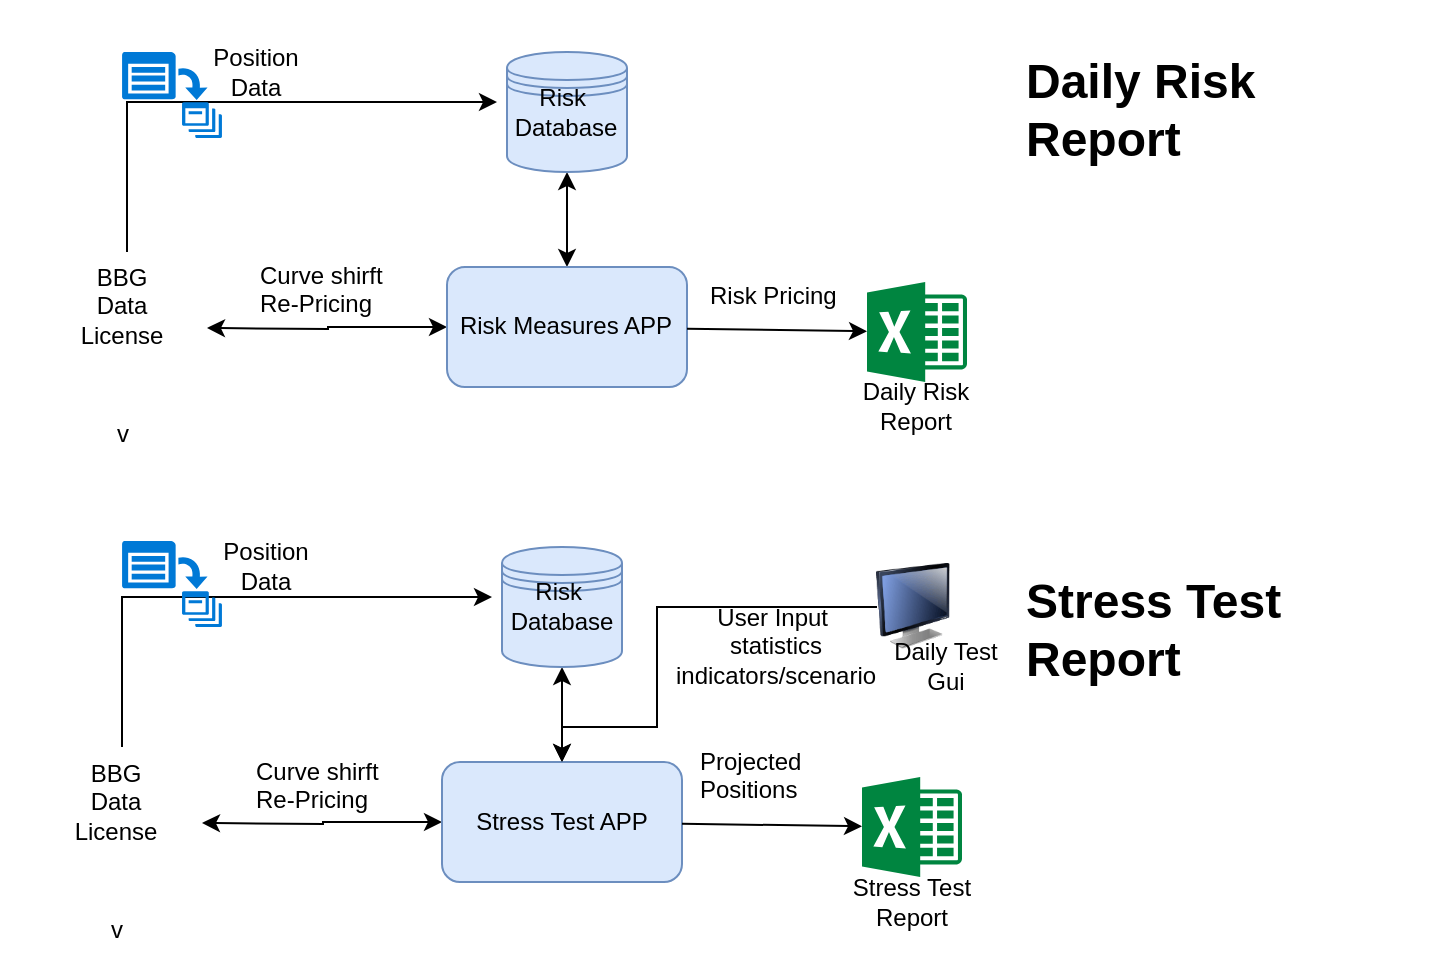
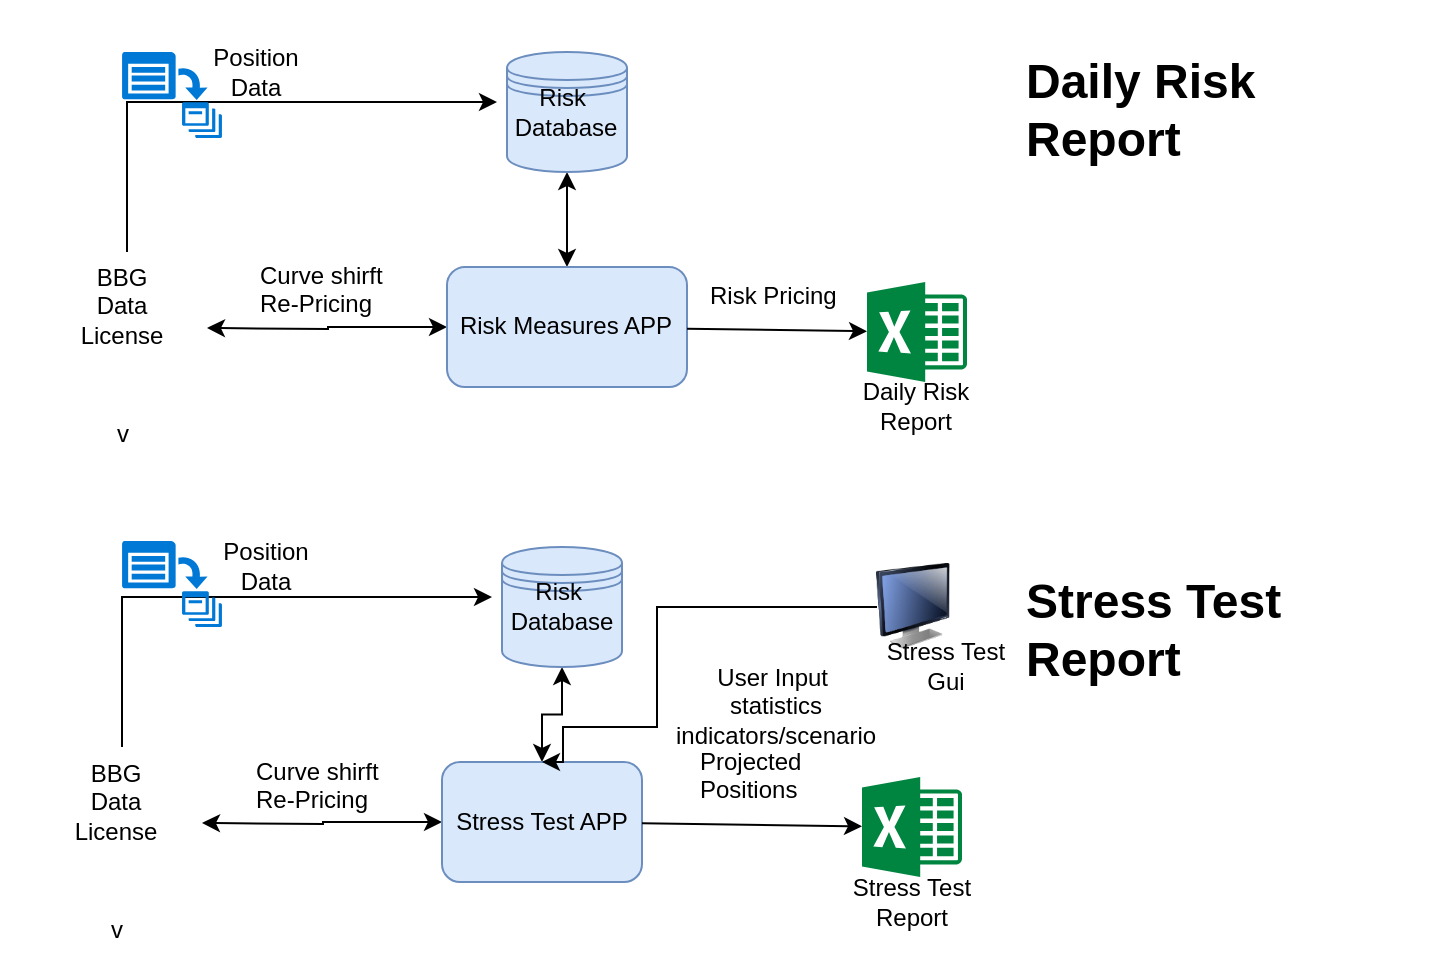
node "User Input statistics indicators/scenario": moved (777, 647) -> (777, 707)
node "Daily Test Gui": label "Daily Test Gui" -> "Stress Test Gui"
node "Stress Test APP": size 240x120 -> 200x120
